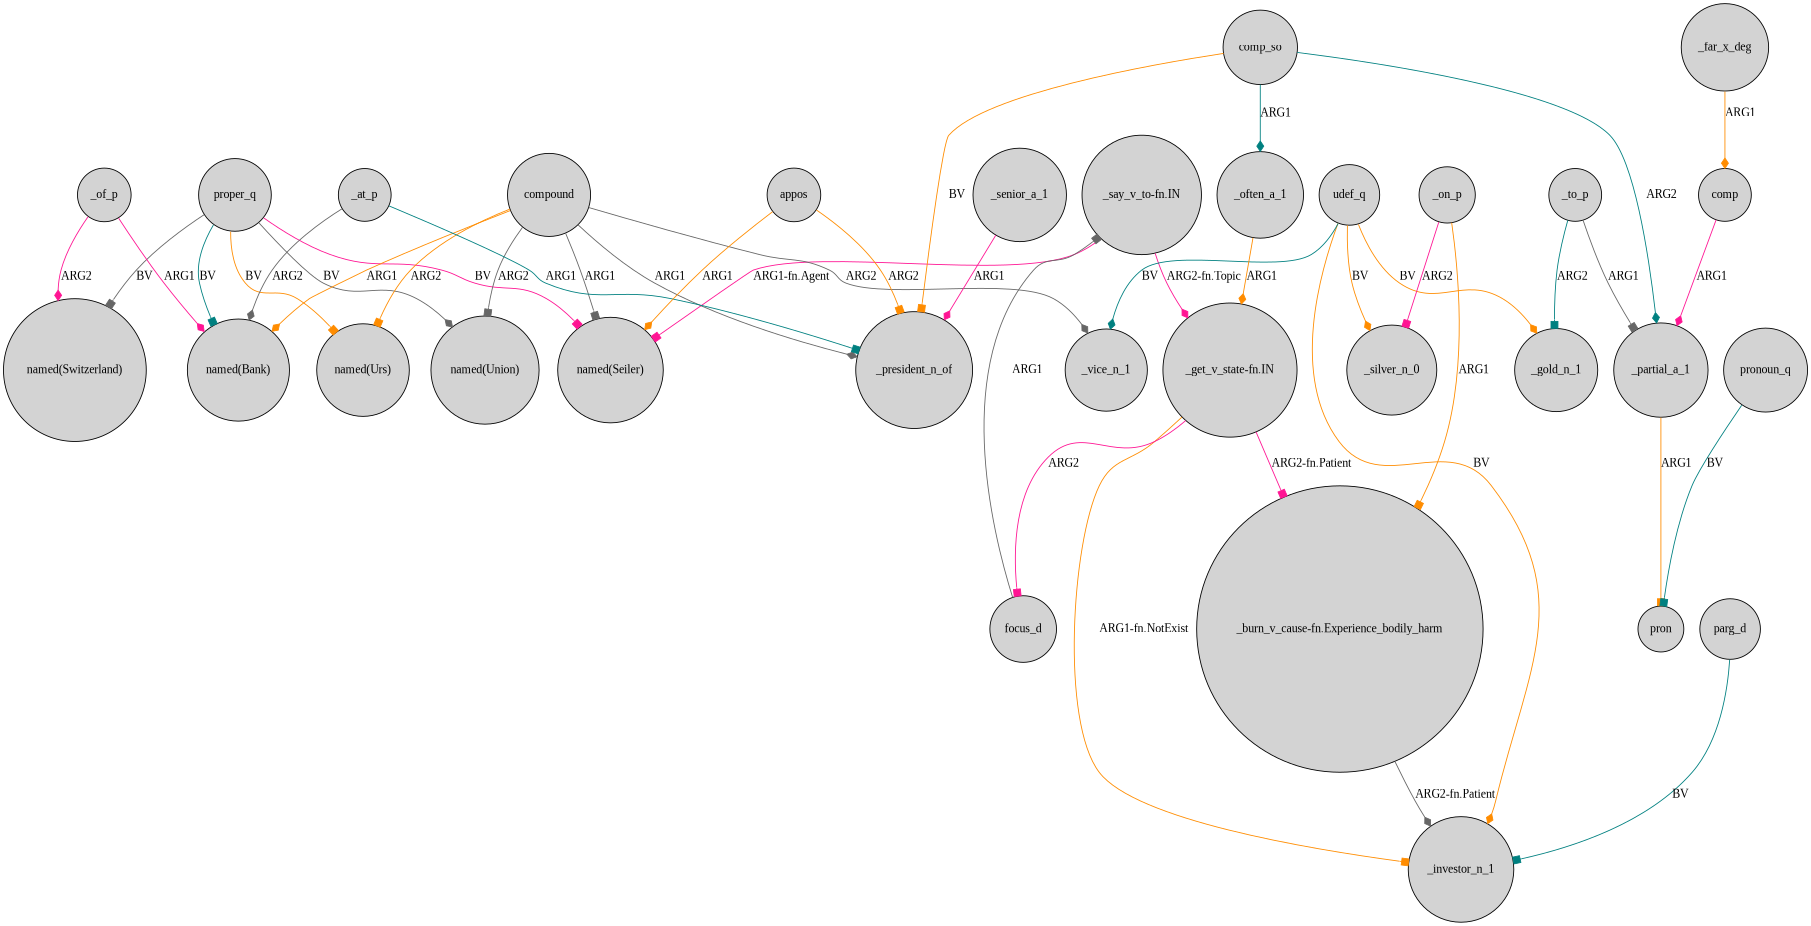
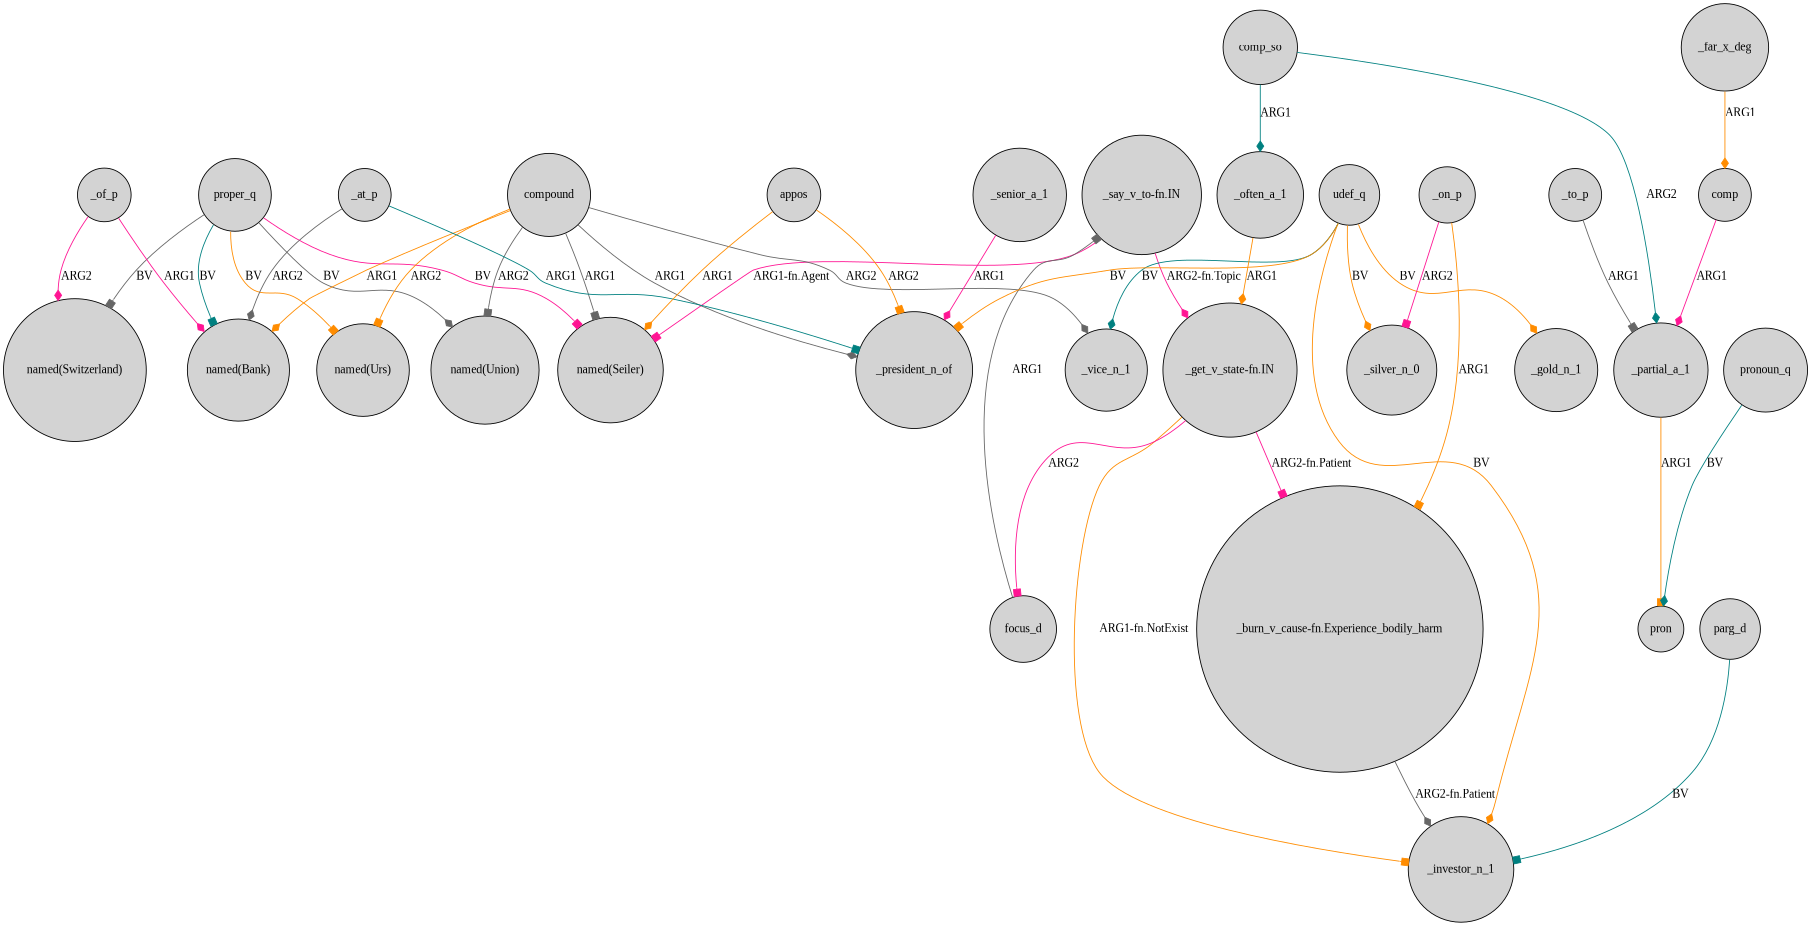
edge "comp_so" -> "_president_n_of": now "udef_q" -> "_president_n_of"
edge "_to_p" -> "_gold_n_1": removed, label "ARG2"
edge "pronoun_q" -> "pron": arrowhead box -> diamond
